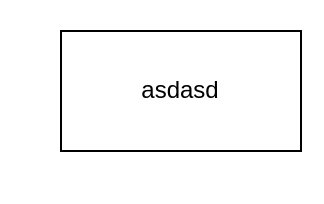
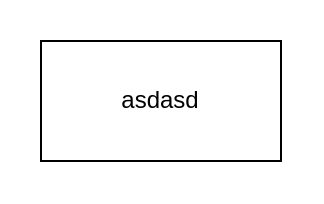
node "asdasd": moved (181, 91) -> (161, 101)
